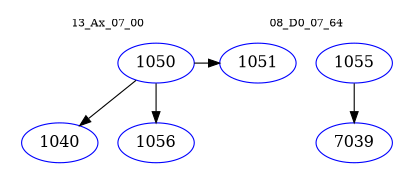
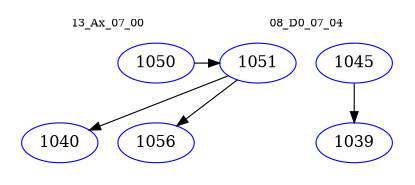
cluster "08_D0_07_64": label "08_D0_07_64" -> "08_D0_07_04"
node "1055": label "1055" -> "1045"
edge "1050" -> "1056": now "1051" -> "1056"
edge "1050" -> "1040": now "1051" -> "1040"
node "7039": label "7039" -> "1039"
